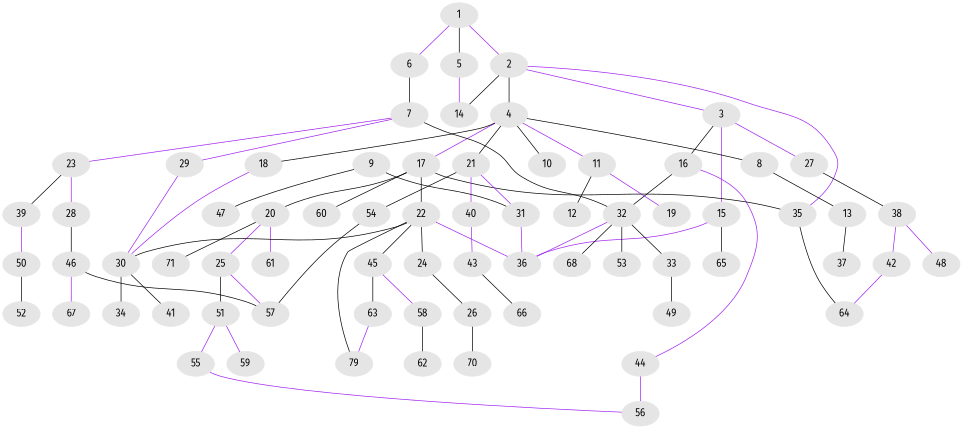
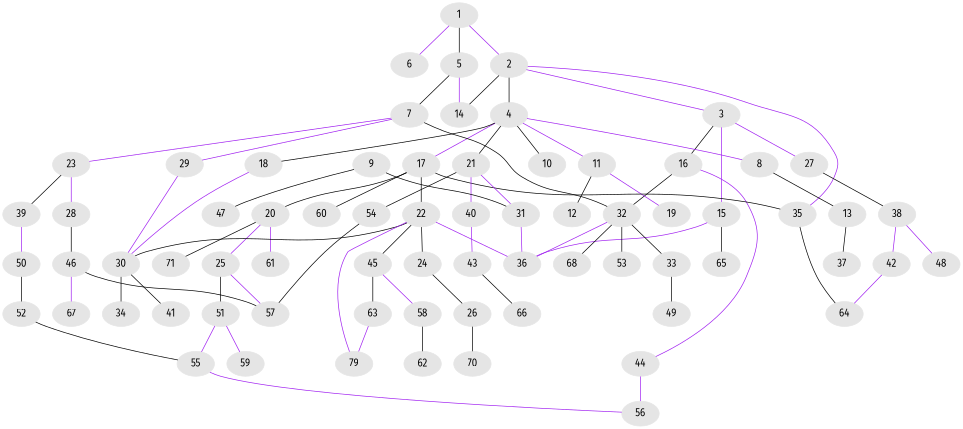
edge "6" -- "7": now "5" -- "7"
edge "4" -- "8": color black -> purple
edge "22" -- "79": color black -> purple
edge "52" -- "55": added
